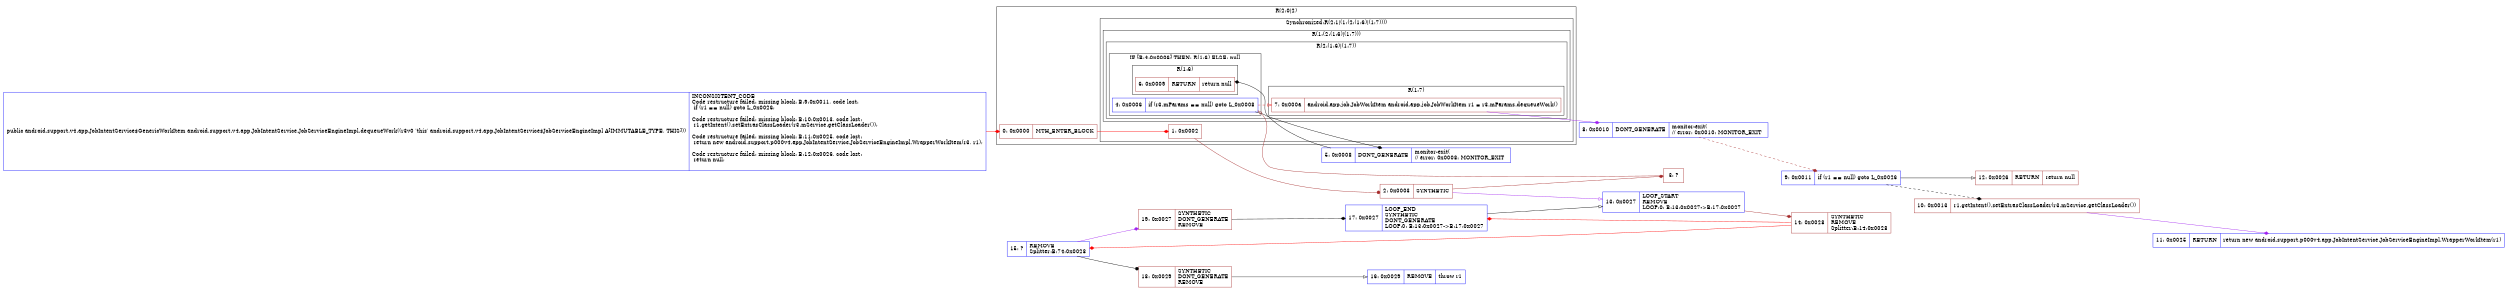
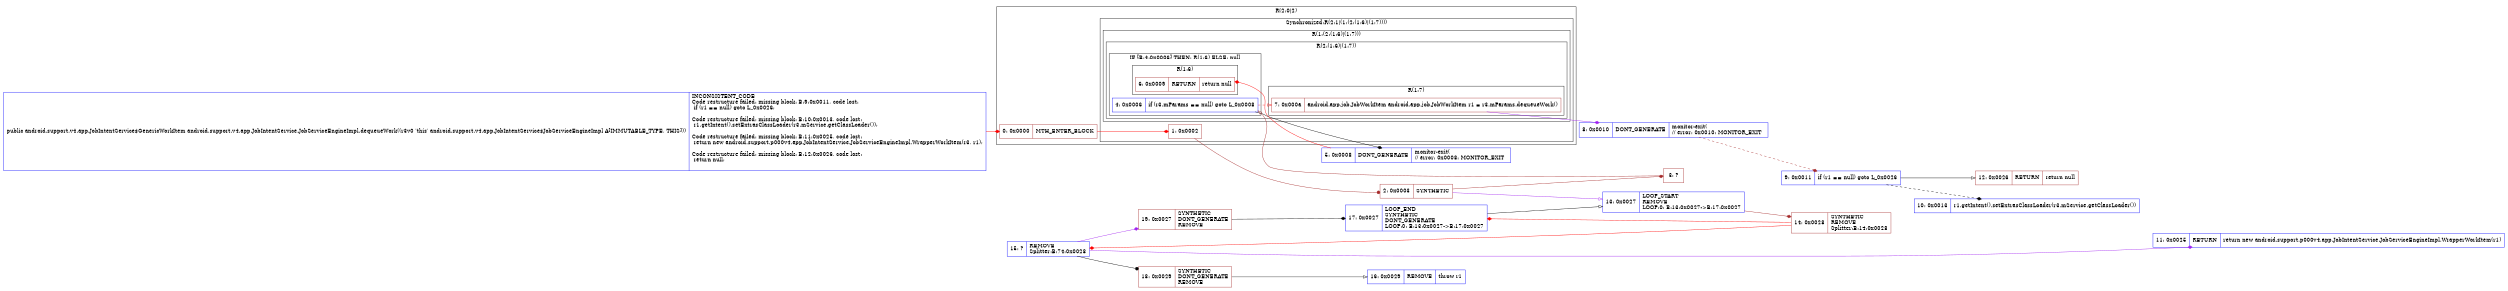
edge "5: 0x0008" -> "6: 0x0009": color black -> red
node "10: 0x0013": color brown -> blue
edge "10: 0x0013" -> "11: 0x0025": now "15: ?" -> "11: 0x0025"
